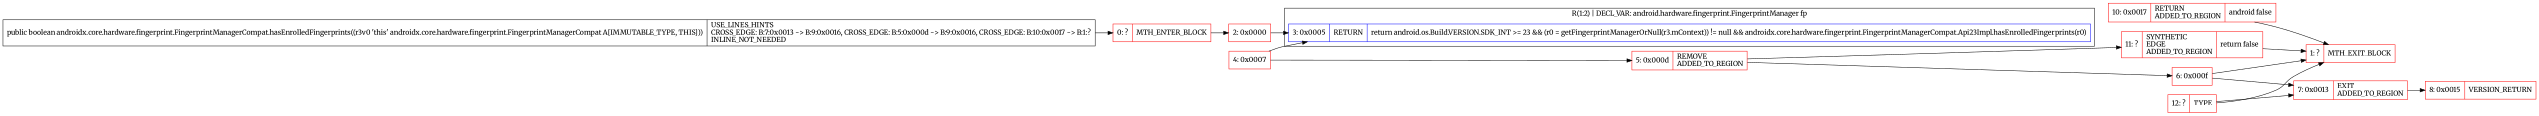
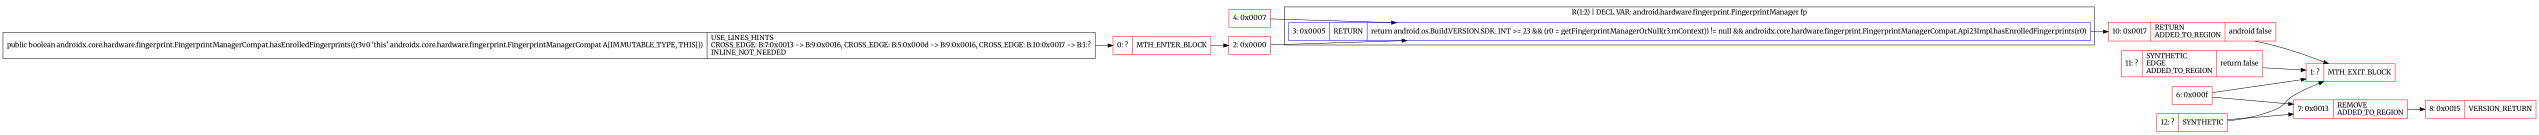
edge "3: 0x0005" -> "10: 0x0017": added
node "5: 0x000d": removed
node "7: 0x0013": text "EXIT" -> "REMOVE"
node "12: ?": text "TYPE" -> "SYNTHETIC"
